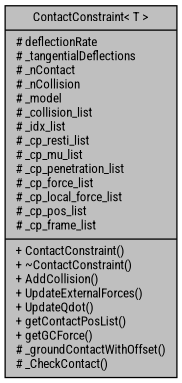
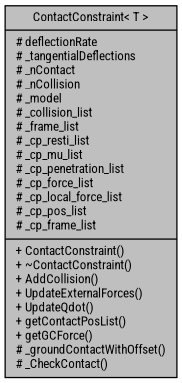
node "ContactConstraint< T >": text "# _idx_list" -> "# _frame_list"
